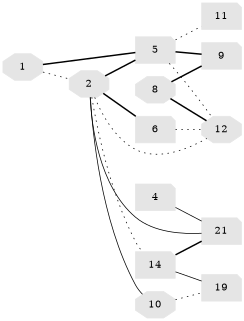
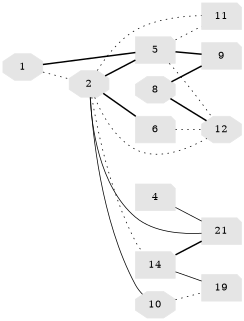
edge "11" -- "2": added
